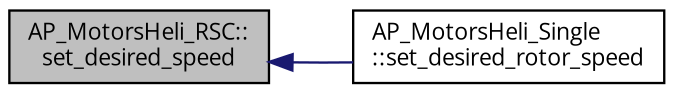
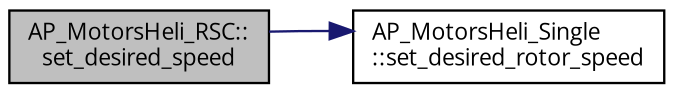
edge "AP_MotorsHeli_Single ::set_desired_rotor_speed" -> "AP_MotorsHeli_RSC:: set_desired_speed": reversed
